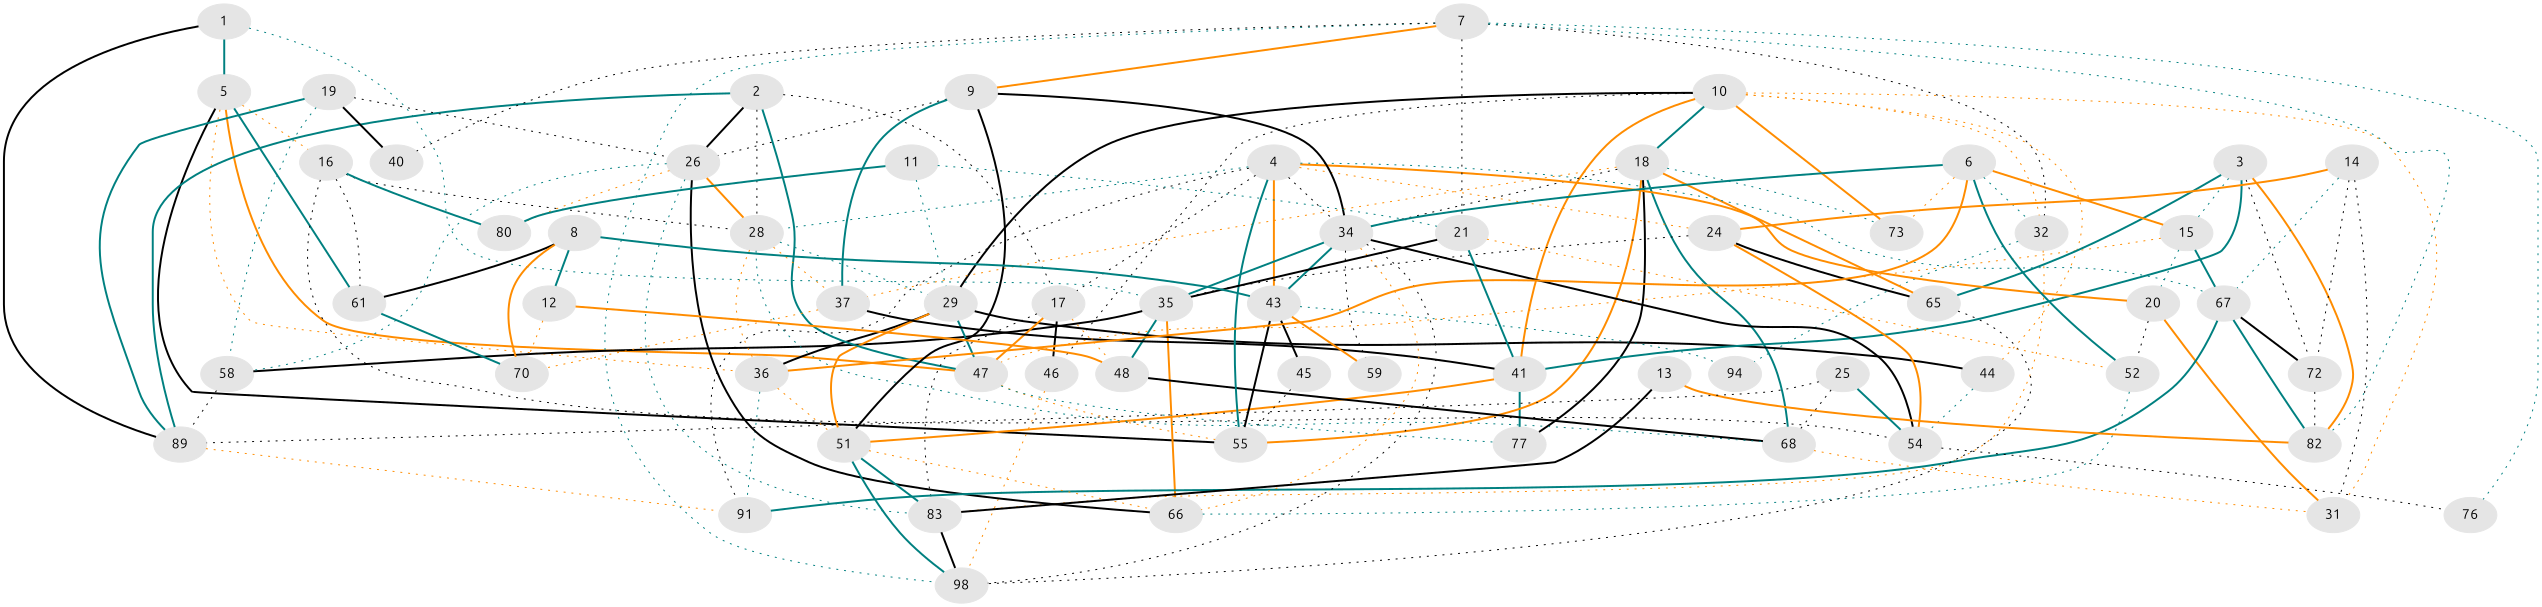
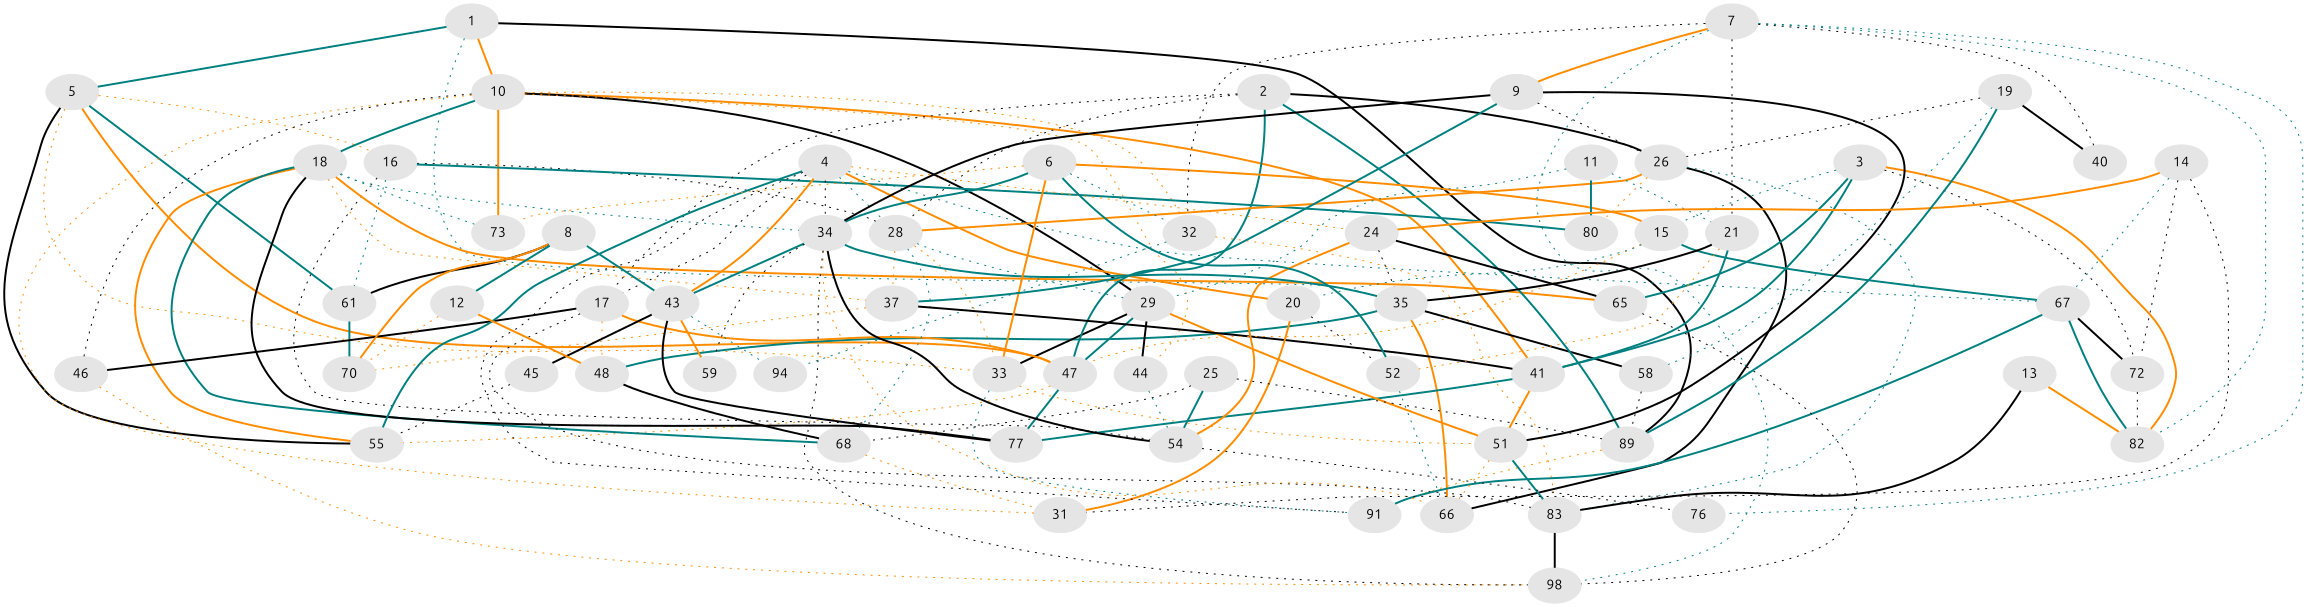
edge "1" -- "10": added
edge "18" -- "34": color black -> teal
edge "16" -- "61": color black -> teal
edge "26" -- "58": removed
node "36": label "36" -> "33"
edge "43" -- "55": now "43" -- "77"
edge "47" -- "77": style dotted -> bold
edge "51" -- "98": removed
